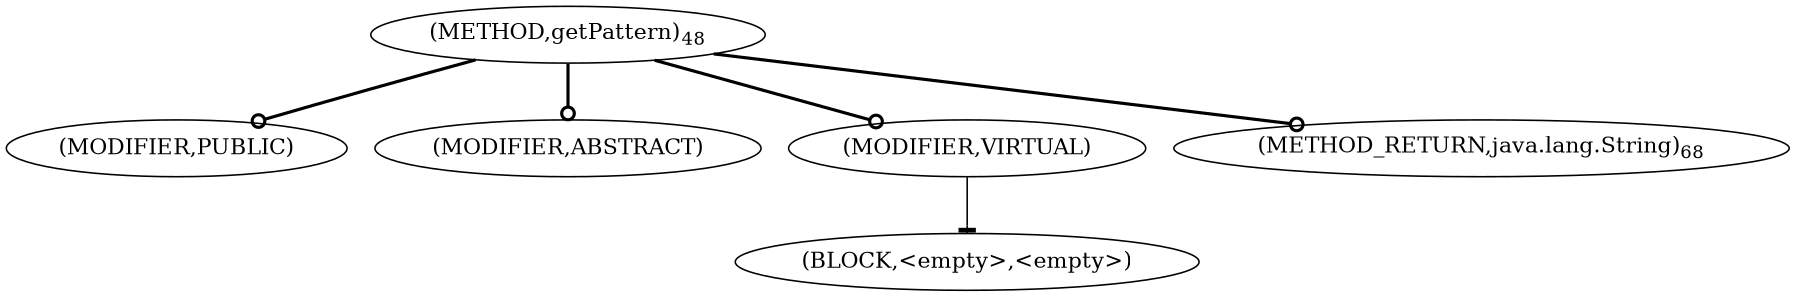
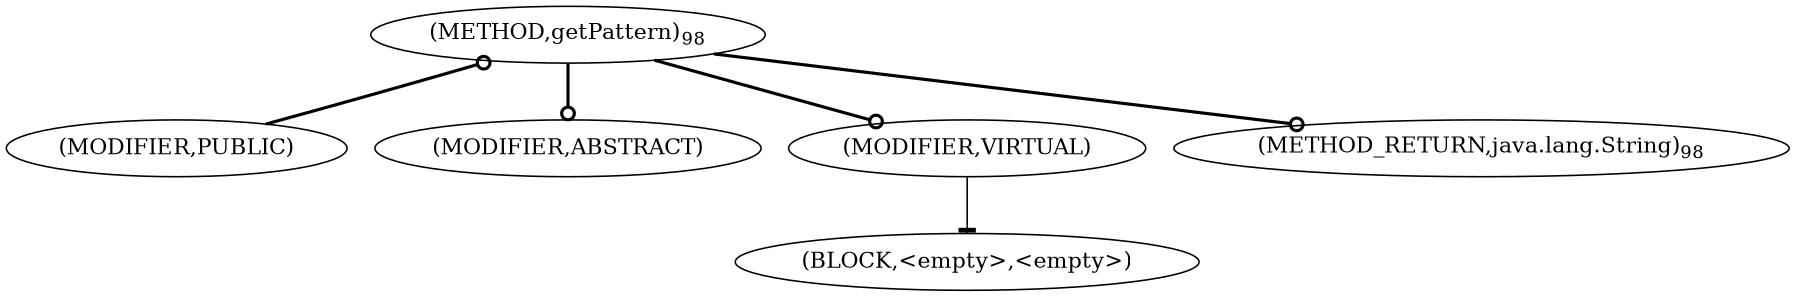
node "(METHOD,getPattern)": text "48" -> "98"
edge "(METHOD,getPattern)" -> "(MODIFIER,PUBLIC)": reversed
node "(METHOD_RETURN,java.lang.String)": text "68" -> "98"
